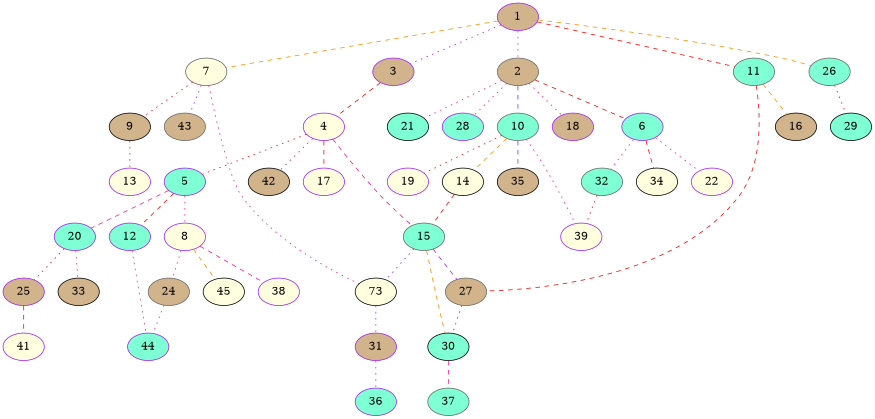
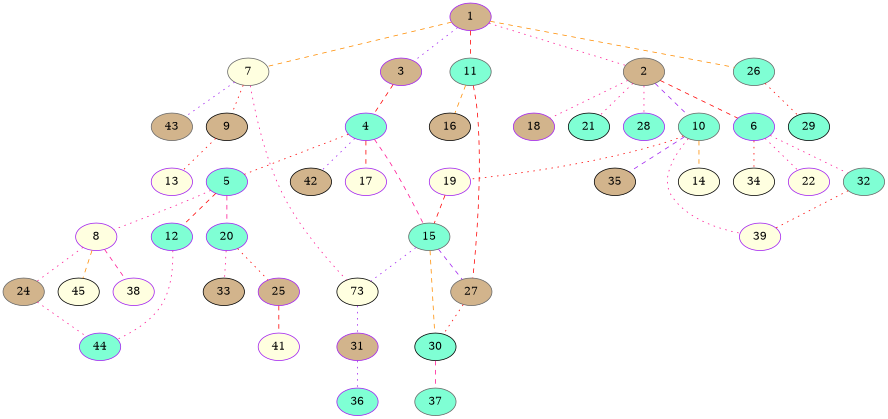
node "4": fillcolor lightyellow -> aquamarine
edge "6" -- "34": style dashed -> dotted
edge "14" -- "15": now "19" -- "15"
